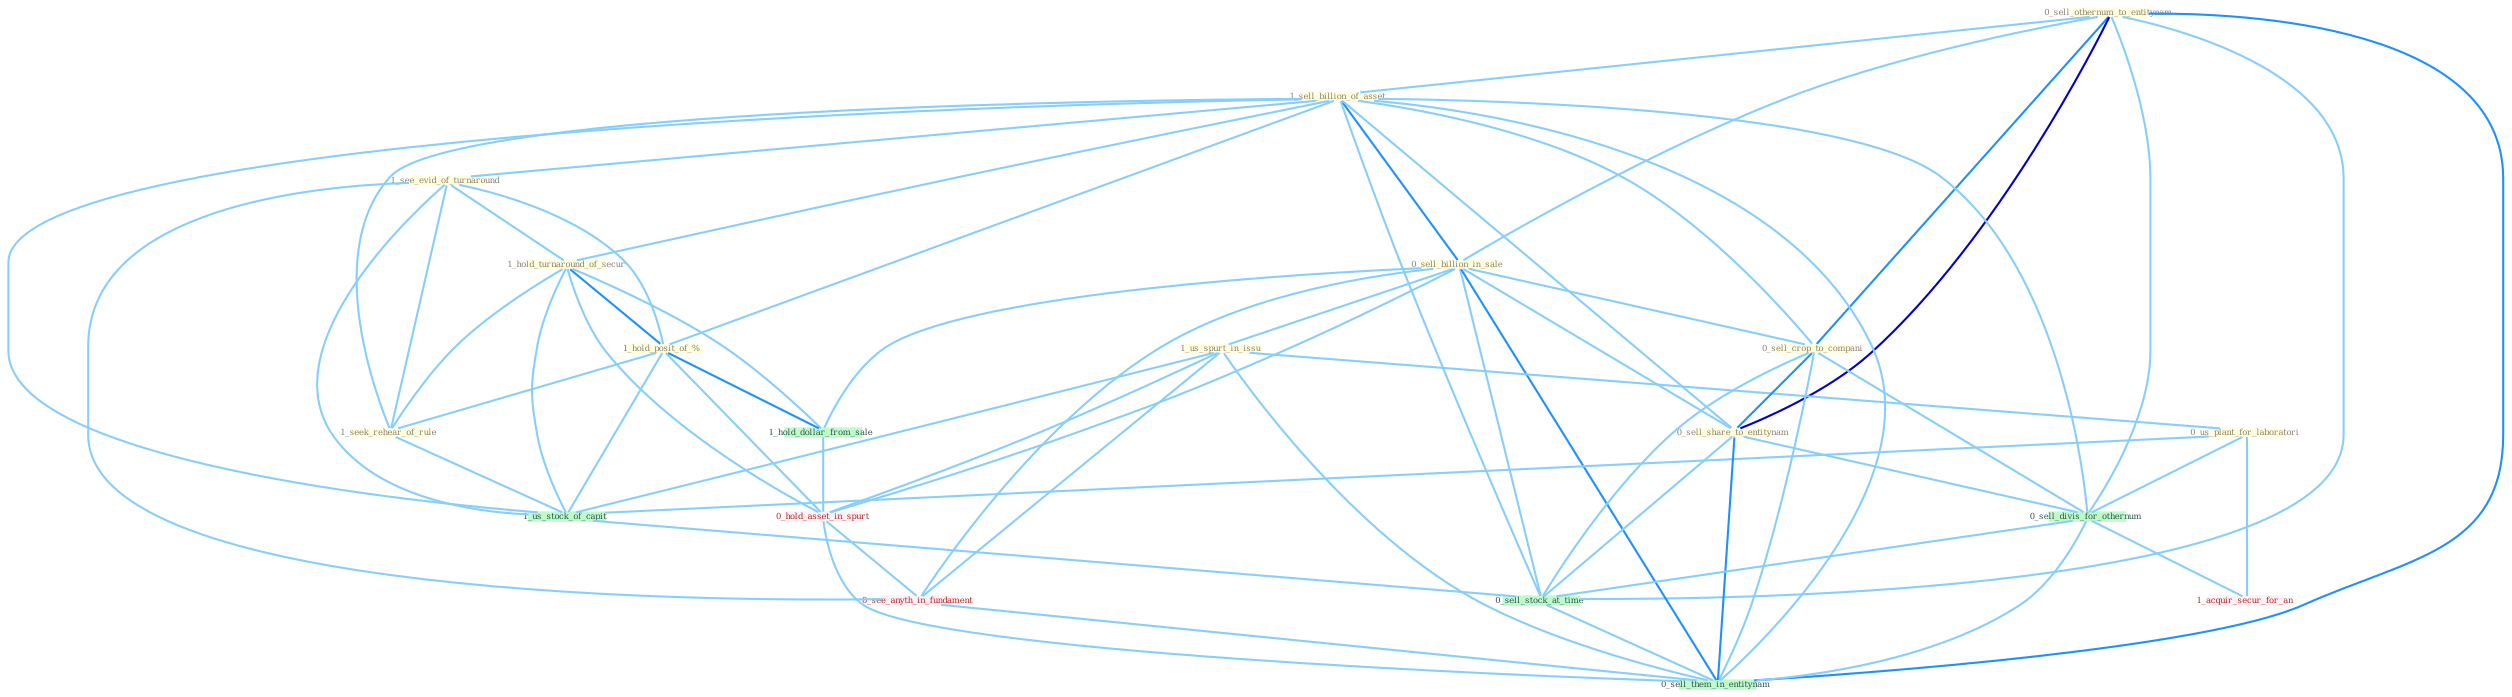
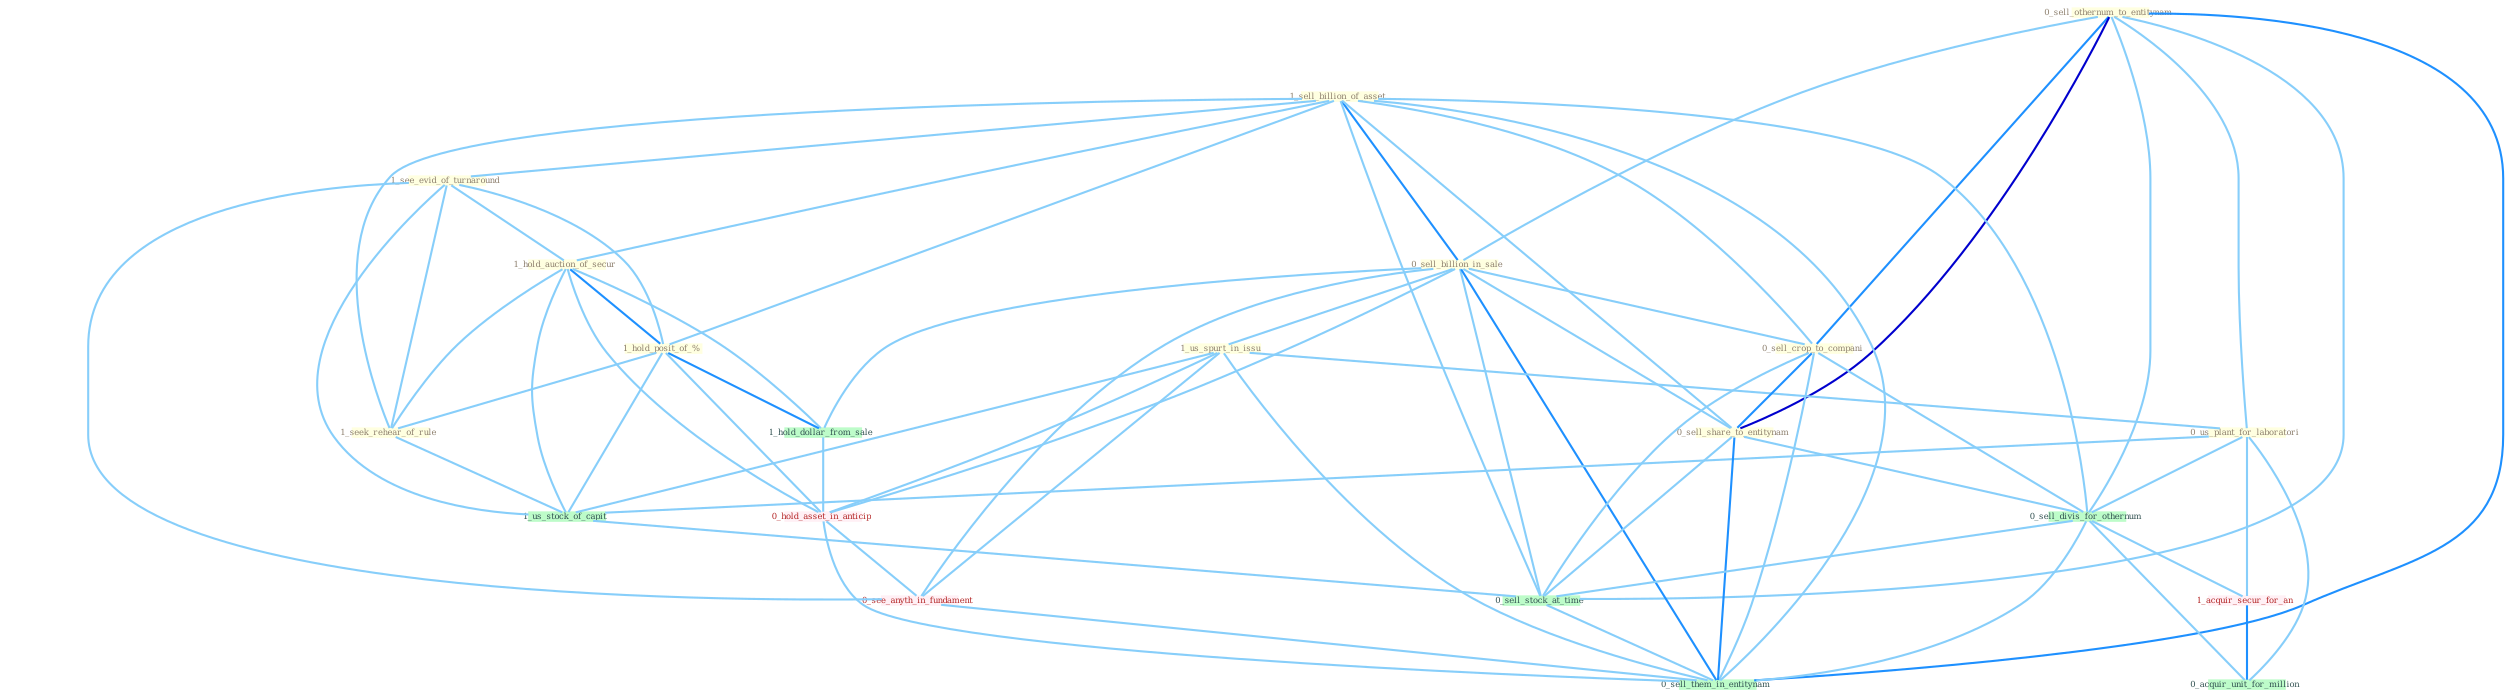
edge "0_sell_othernum_to_entitynam" -- "1_sell_billion_of_asset": now "0_sell_othernum_to_entitynam" -- "0_us_plant_for_laboratori"
edge "1_sell_billion_of_asset" -- "1_us_stock_of_capit": removed
node "1_hold_turnaround_of_secur": label "1_hold_turnaround_of_secur" -> "1_hold_auction_of_secur"
node "0_hold_asset_in_spurt": label "0_hold_asset_in_spurt" -> "0_hold_asset_in_anticip"
node "0_acquir_unit_for_million": added
